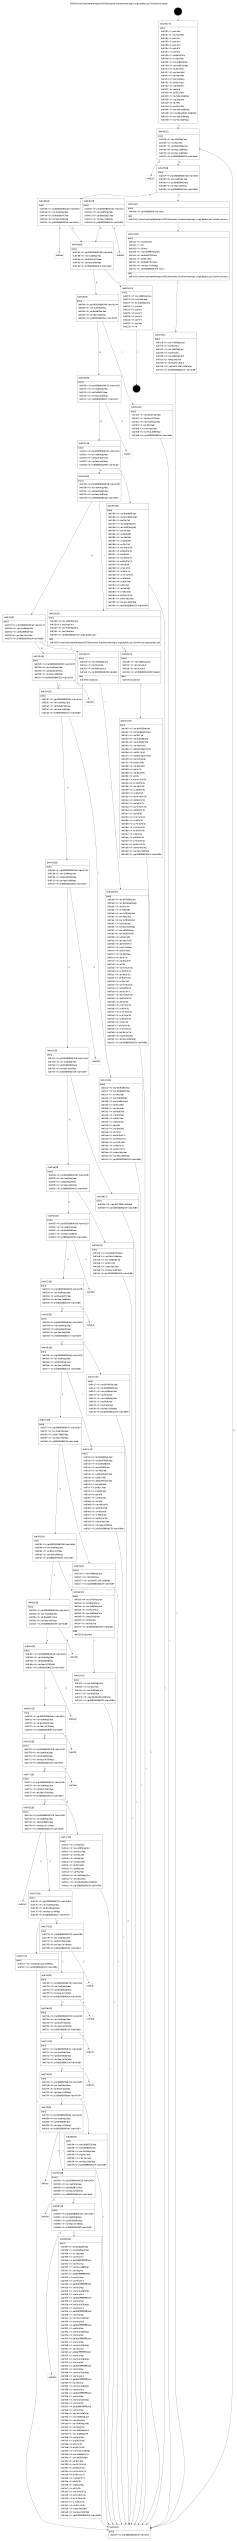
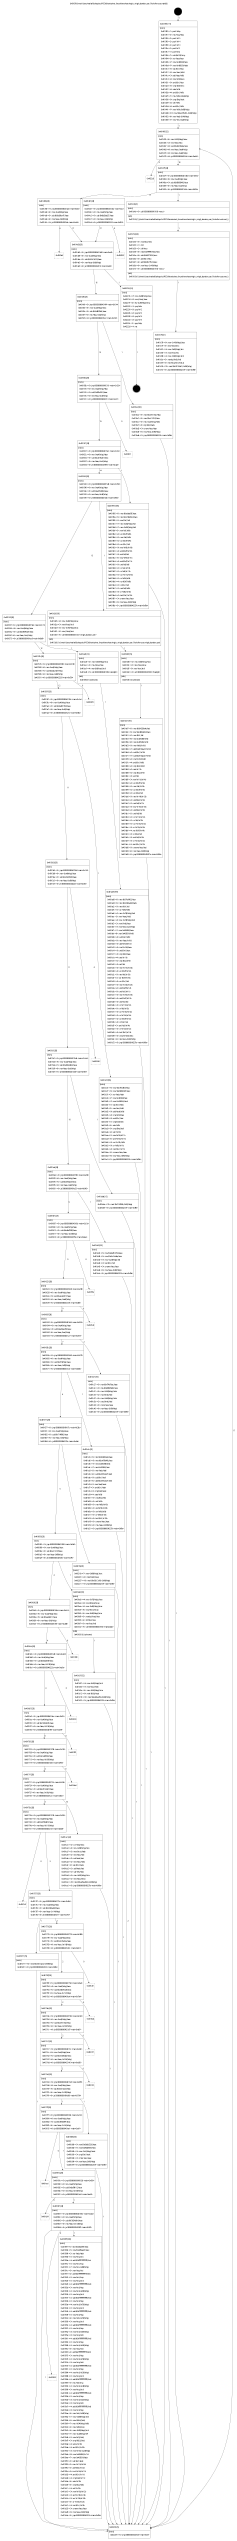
edge "0x4018ff [308]" -> "0x40237e [5]": now "0x401837 [28]" -> "0x40237e [5]"
